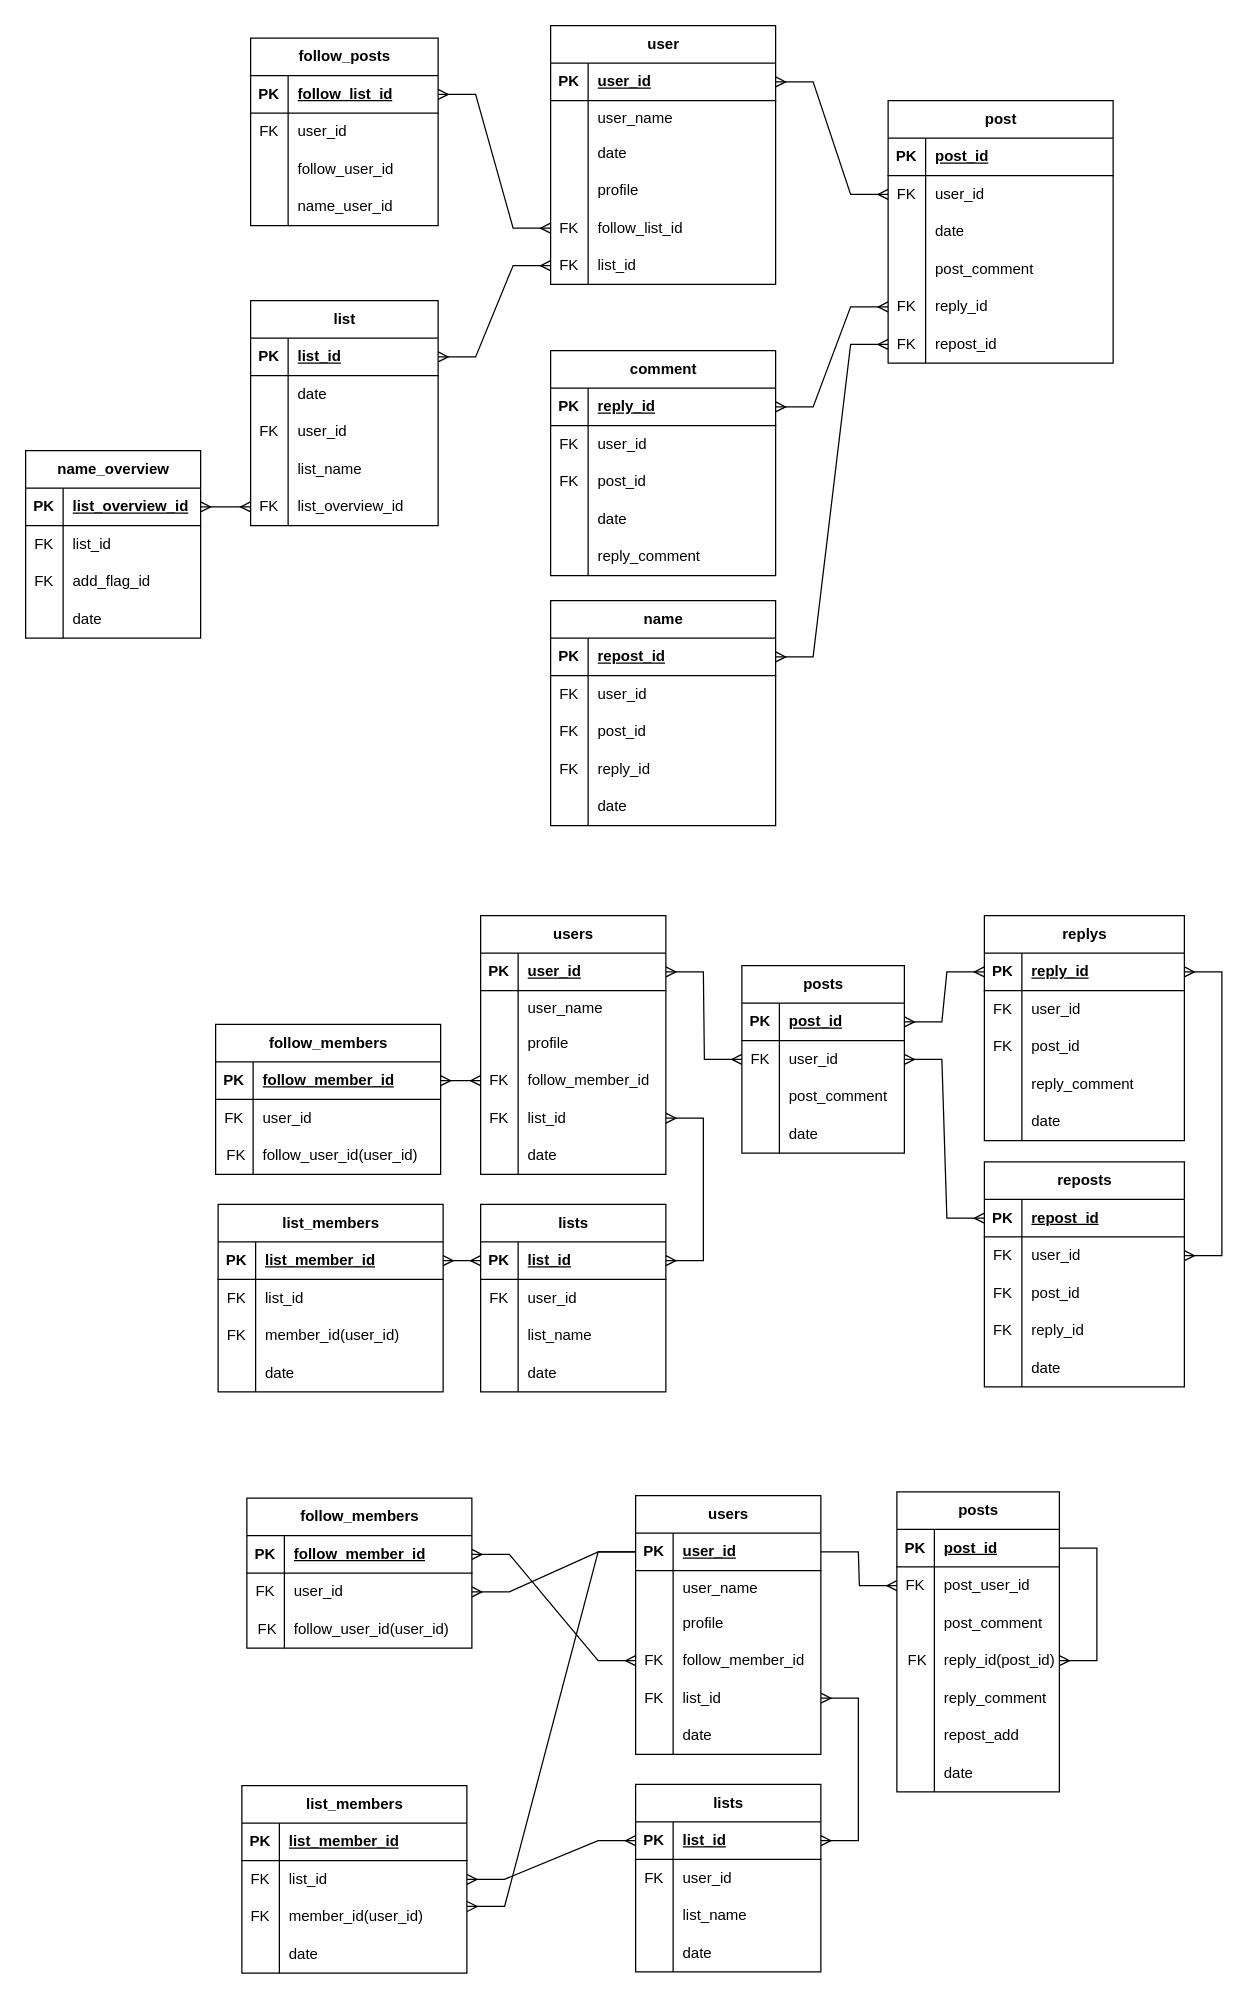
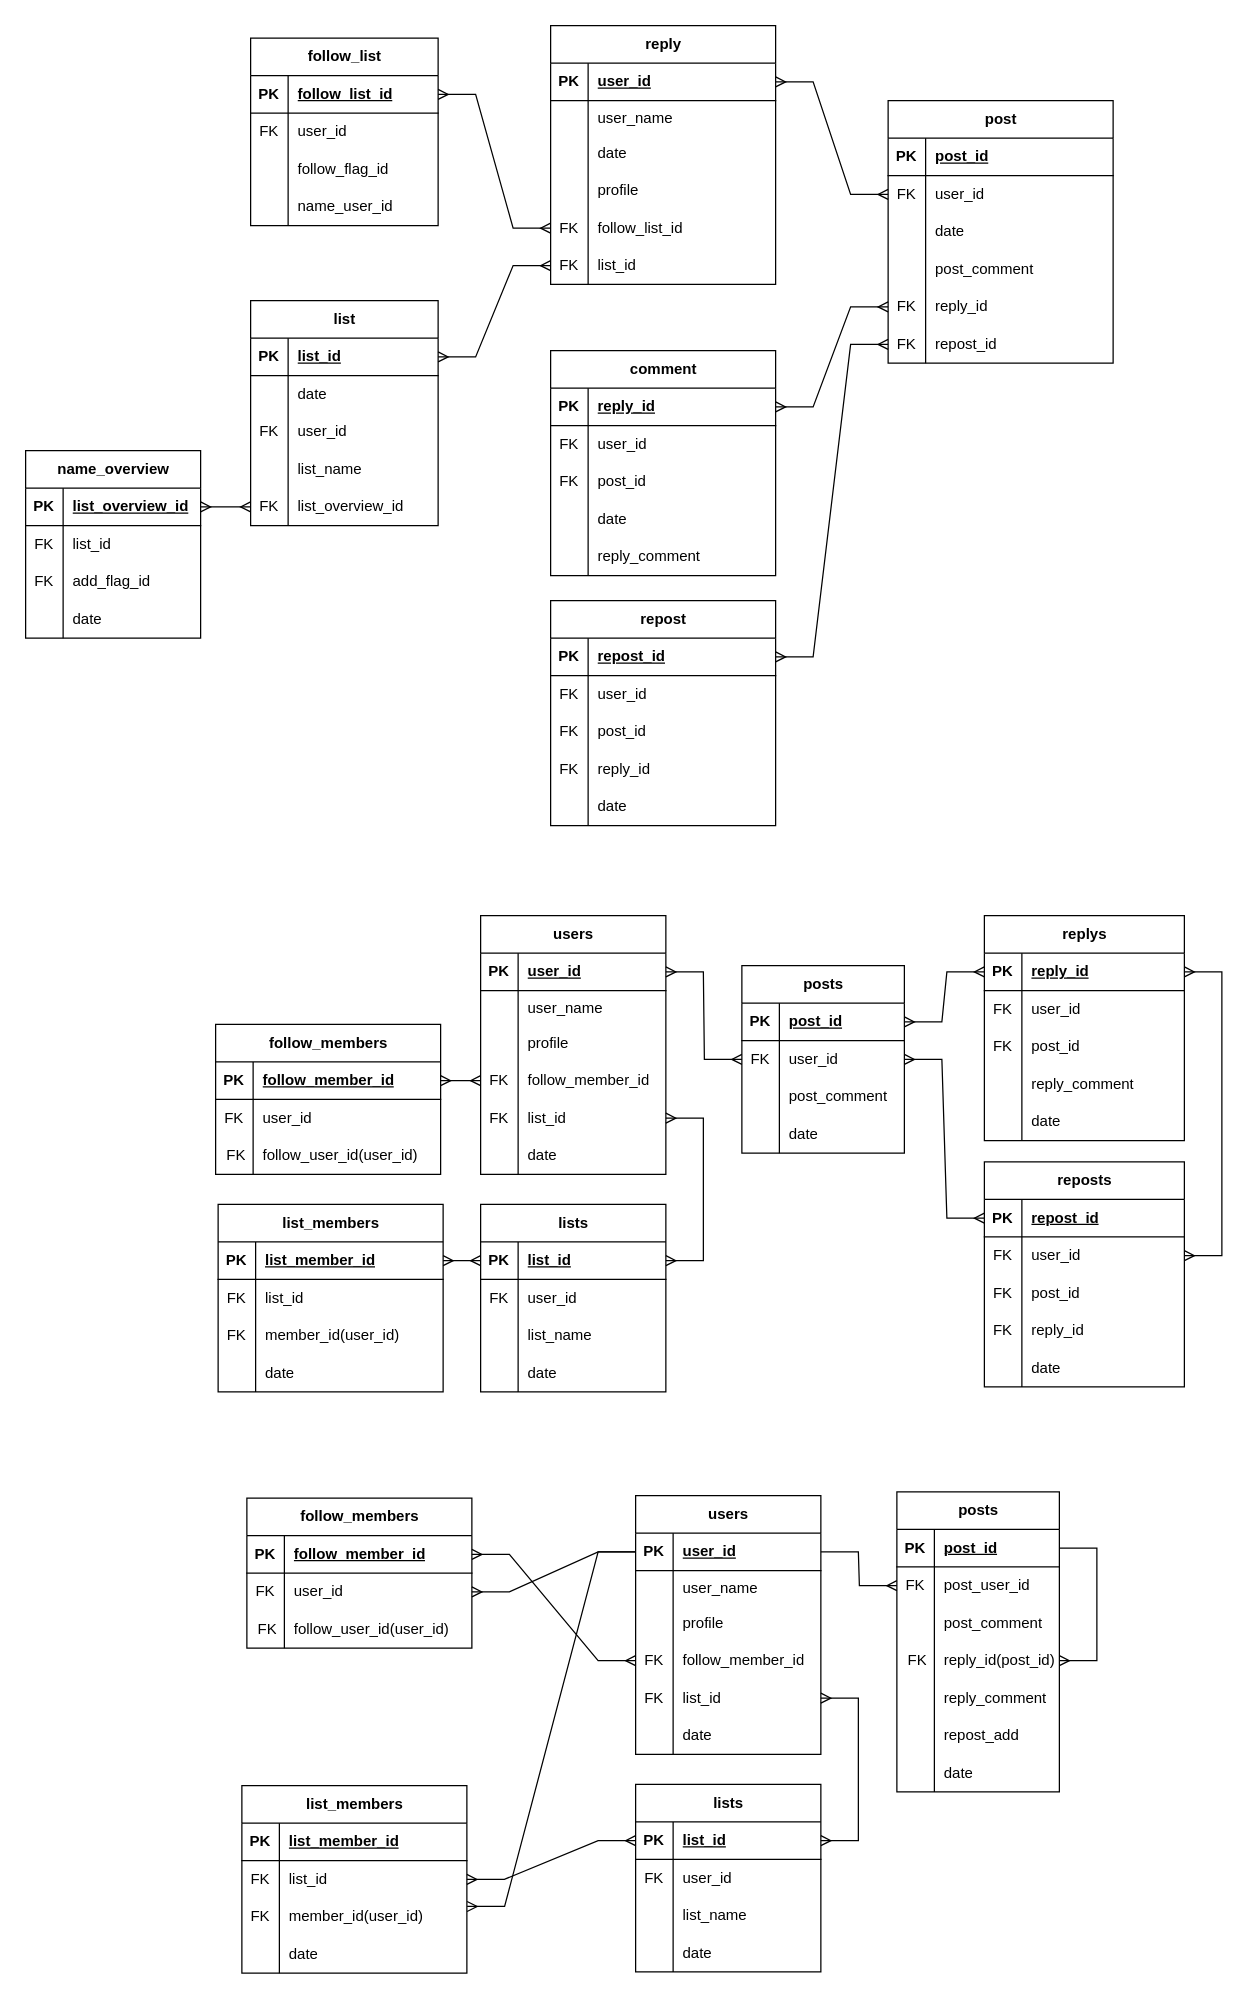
node "user": label "user" -> "reply"
node "follow_posts": label "follow_posts" -> "follow_list"
node "follow_user_id": label "follow_user_id" -> "follow_flag_id"
node "name": label "name" -> "repost"
